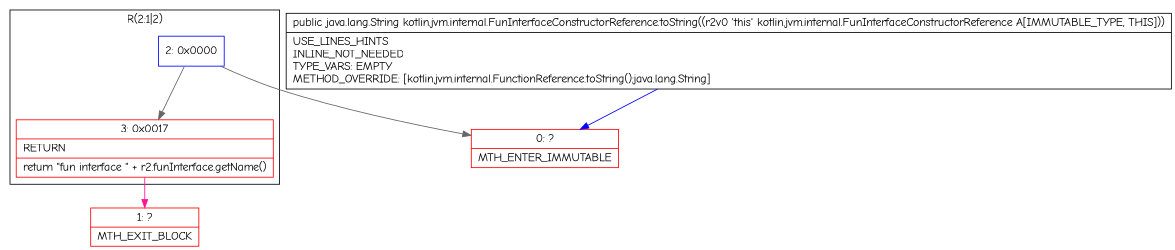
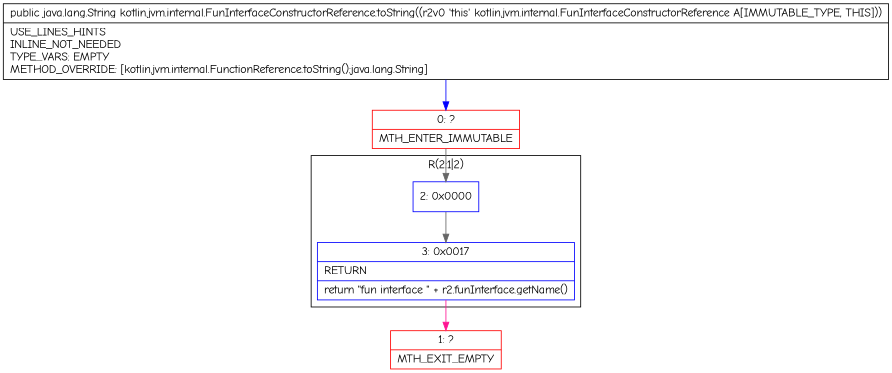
edge "2: 0x0000" -> "0: ?": reversed
node "3: 0x0017": color red -> blue
node "1: ?": text "MTH_EXIT_BLOCK" -> "MTH_EXIT_EMPTY"
